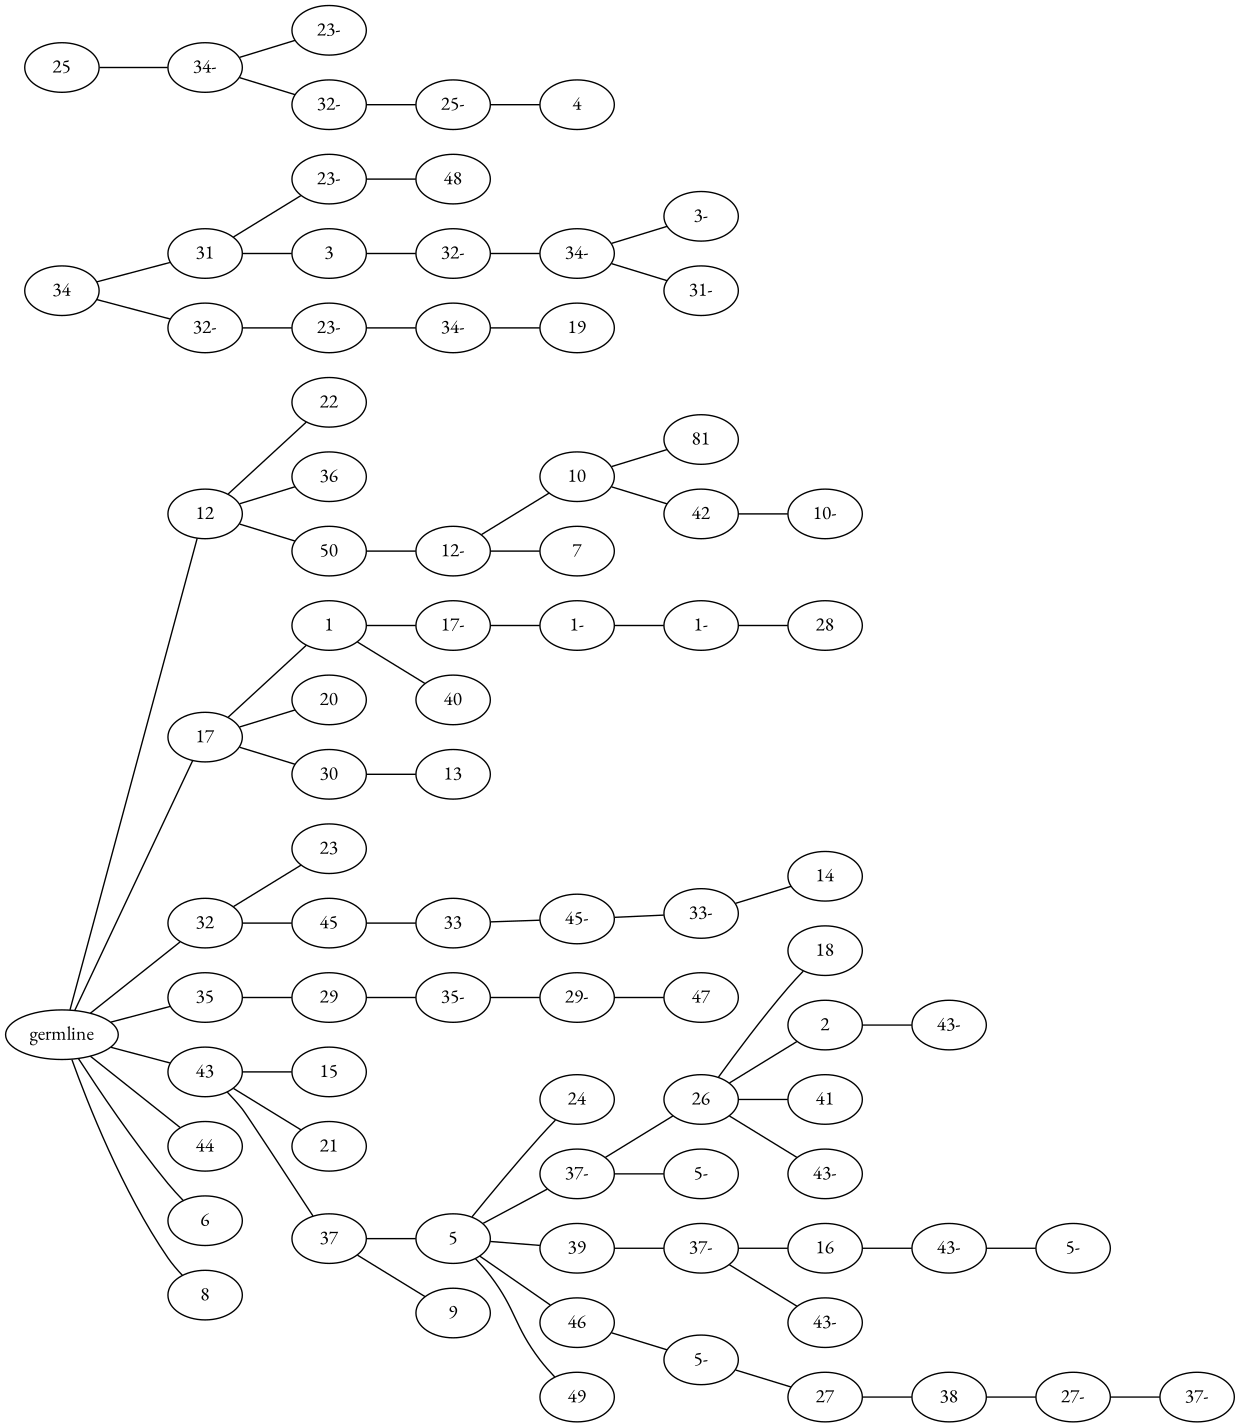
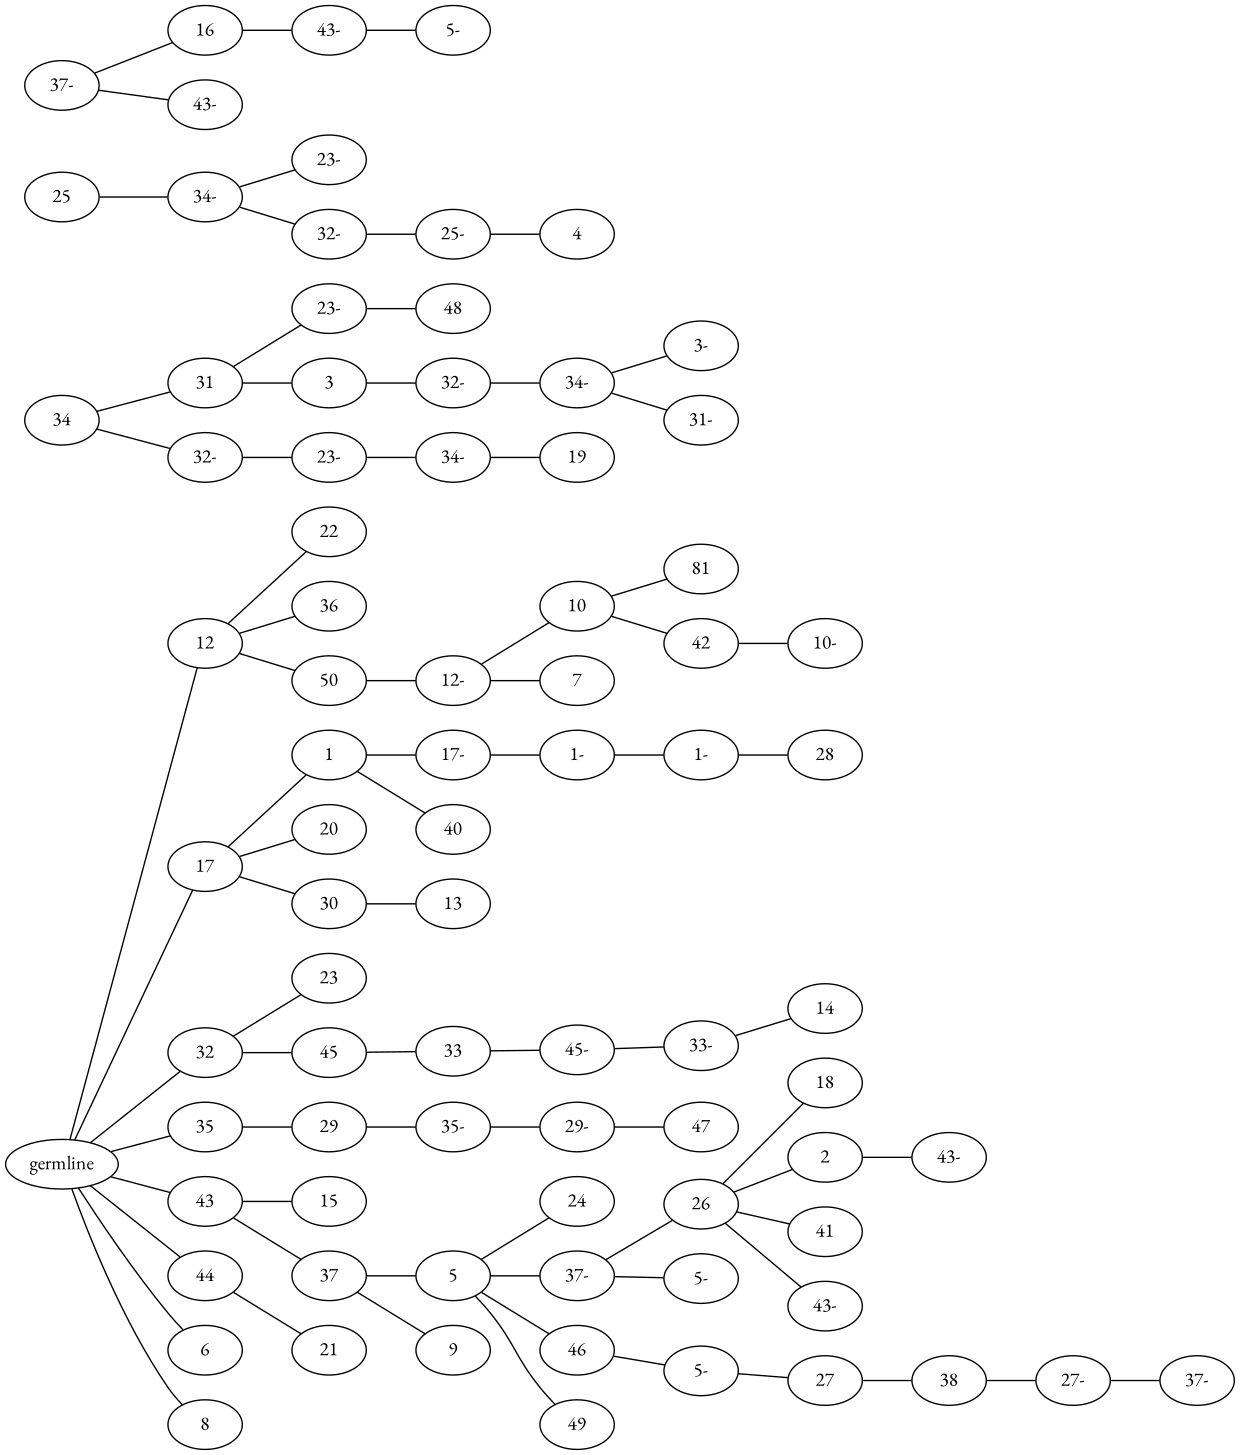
edge "43" -- "21": now "44" -- "21"
node "39": removed
